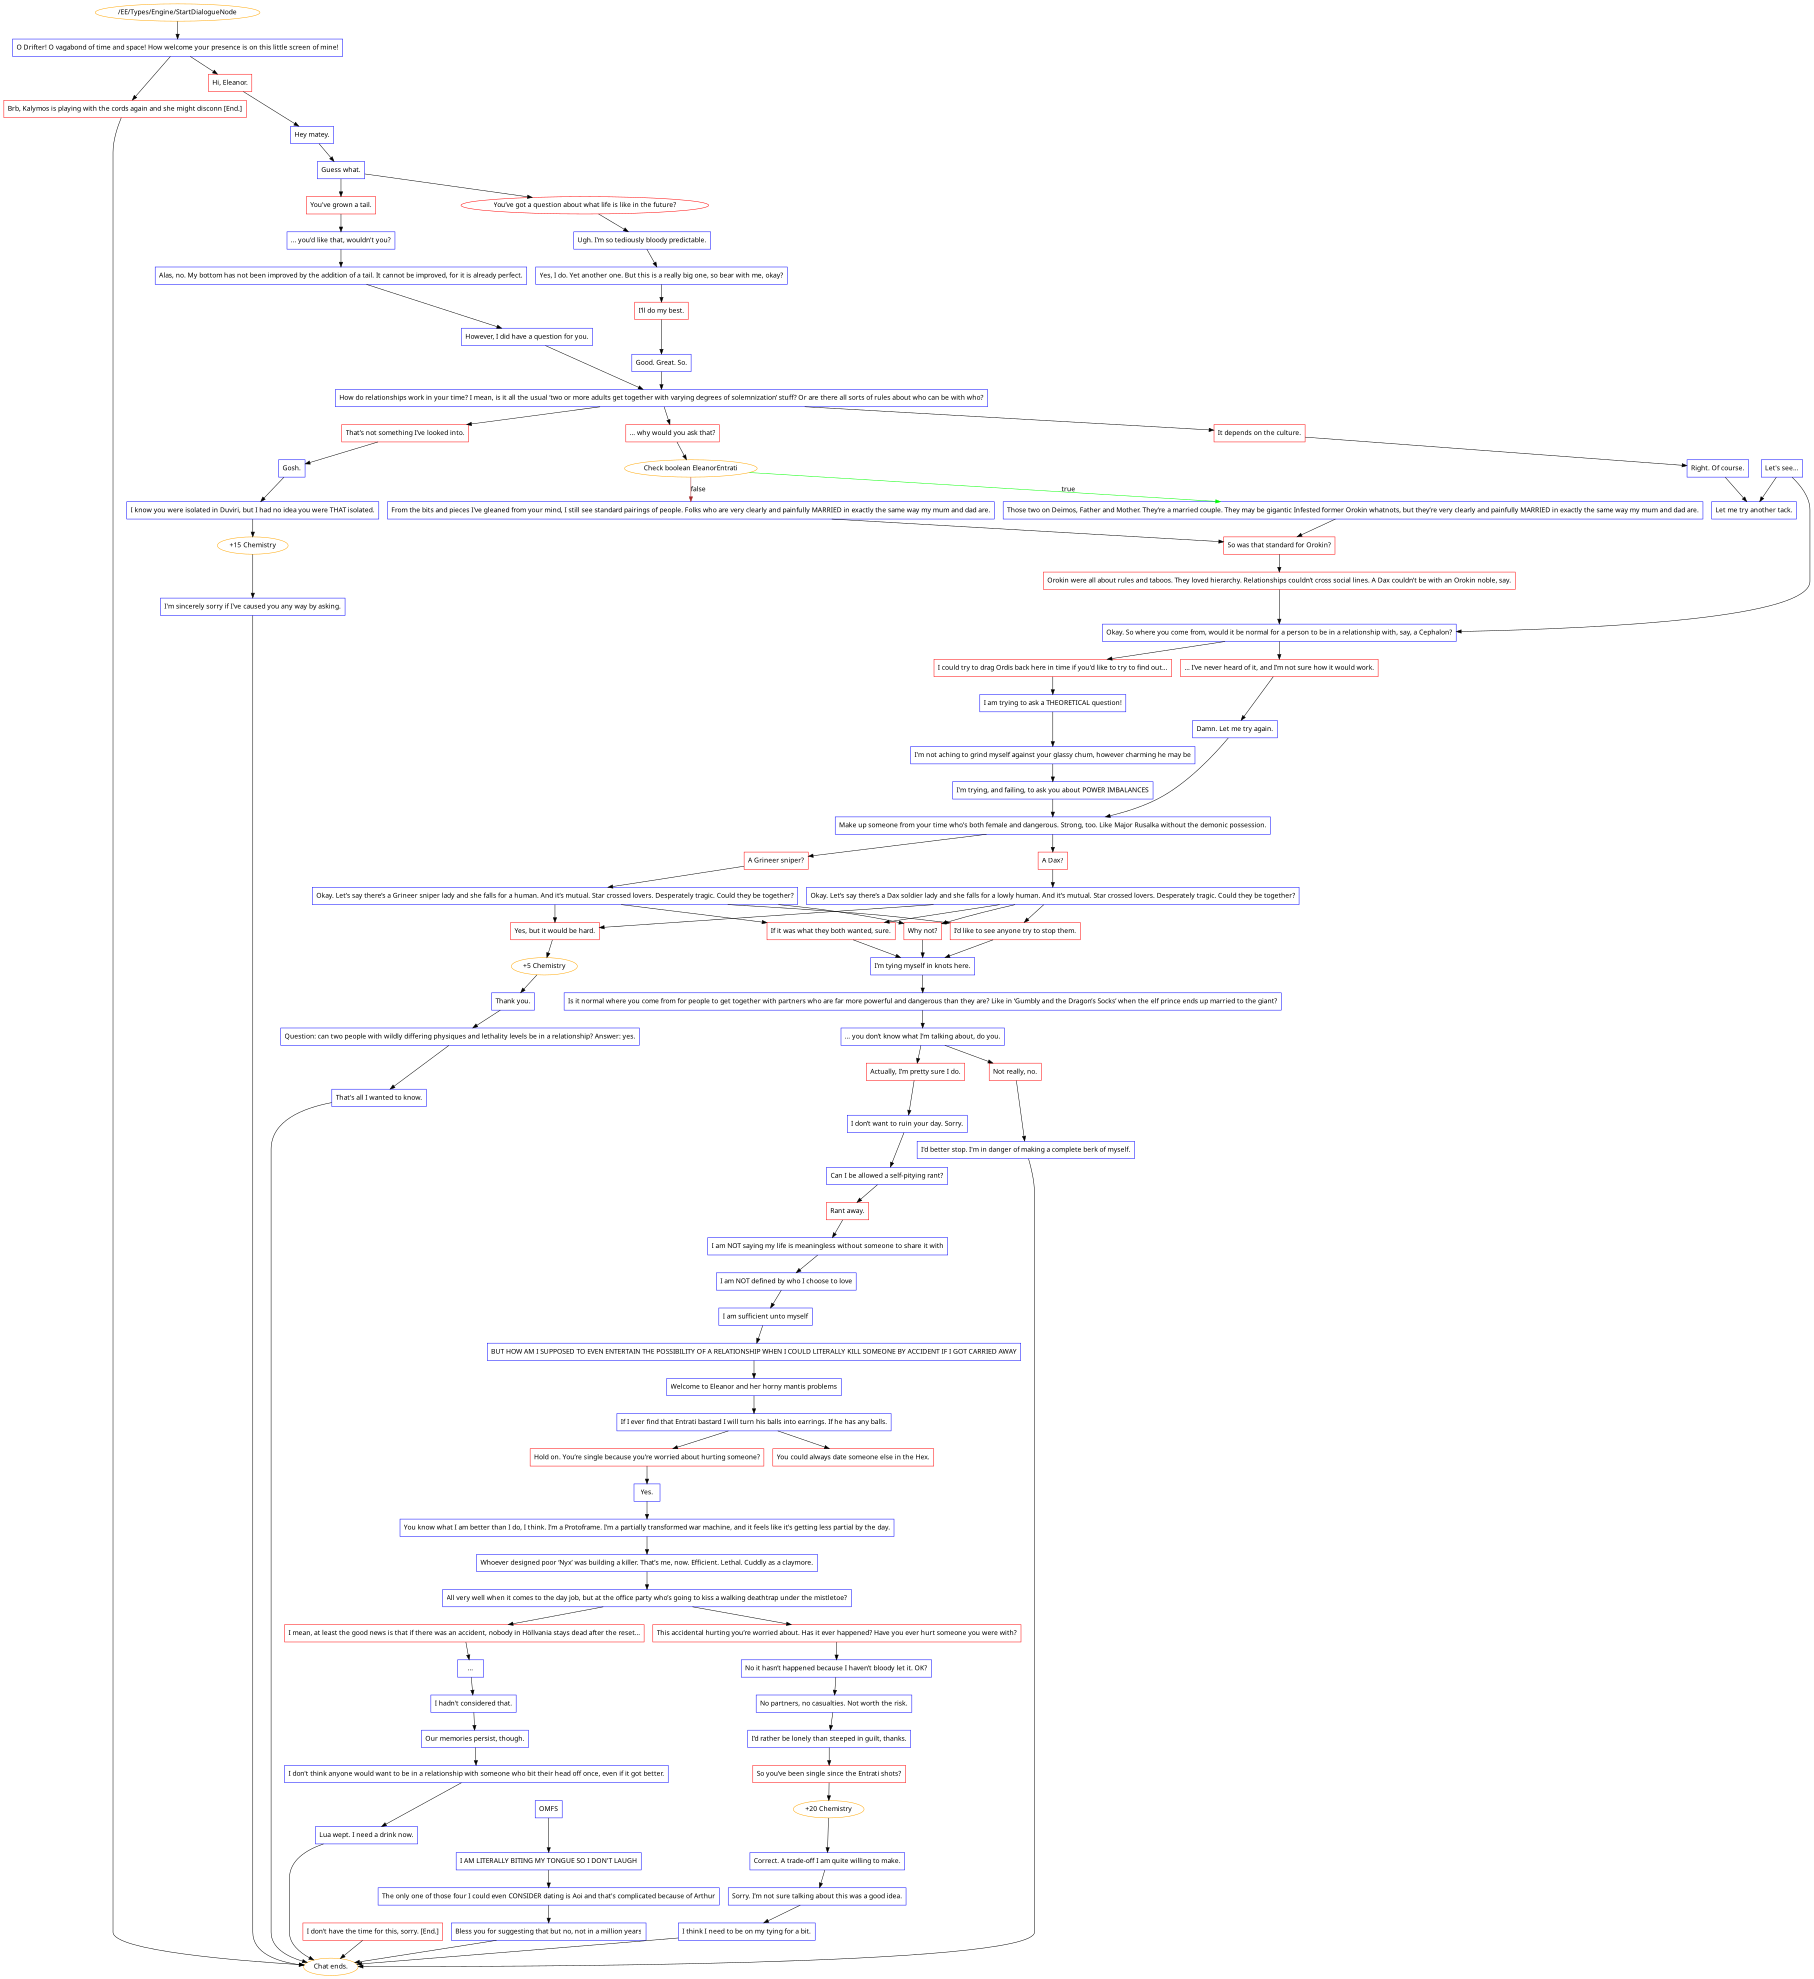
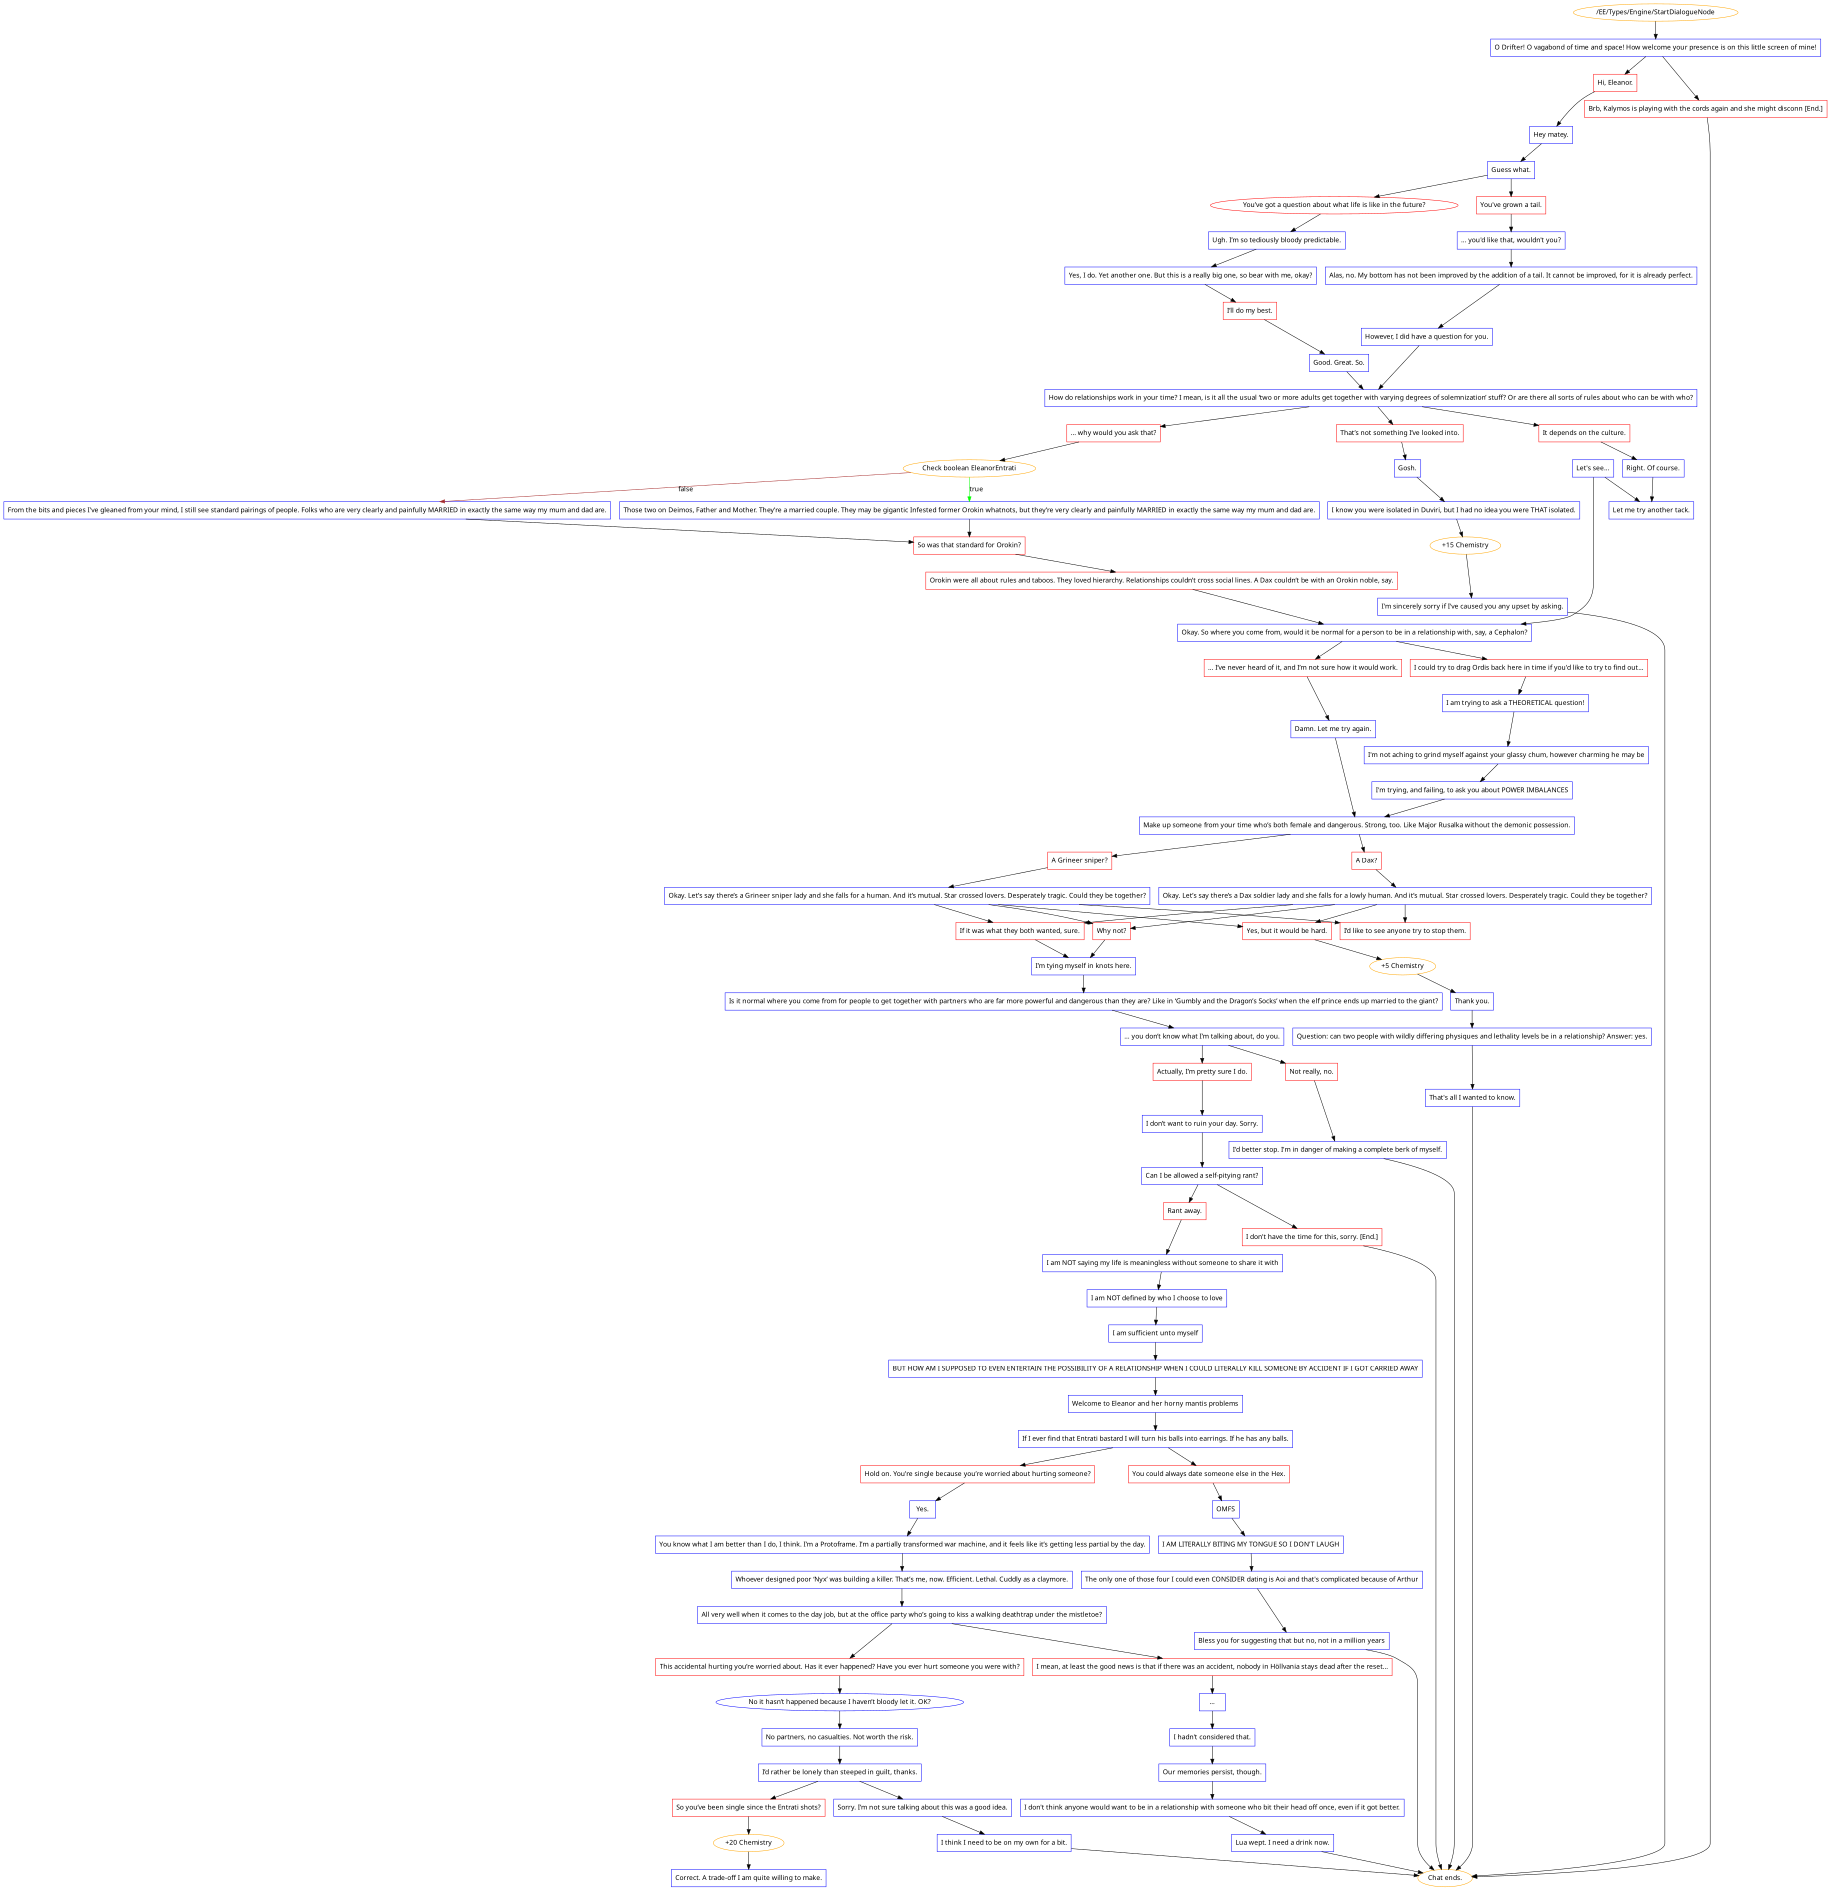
node "I'm sincerely sorry if I've caused you any way by asking.": label "I'm sincerely sorry if I've caused you any way by asking." -> "I'm sincerely sorry if I've caused you any upset by asking."
edge "I’d like to see anyone try to stop them." -> "I’m tying myself in knots here.": removed
edge "Can I be allowed a self-pitying rant?" -> "I don't have the time for this, sorry. [End.]": added
edge "You could always date someone else in the Hex." -> "OMFS": added
node "No it hasn’t happened because I haven’t bloody let it. OK?": shape box -> ellipse
edge "Correct. A trade-off I am quite willing to make." -> "Sorry. I’m not sure talking about this was a good idea.": now "I’d rather be lonely than steeped in guilt, thanks." -> "Sorry. I’m not sure talking about this was a good idea."
node "I think I need to be on my tying for a bit.": label "I think I need to be on my tying for a bit." -> "I think I need to be on my own for a bit."
